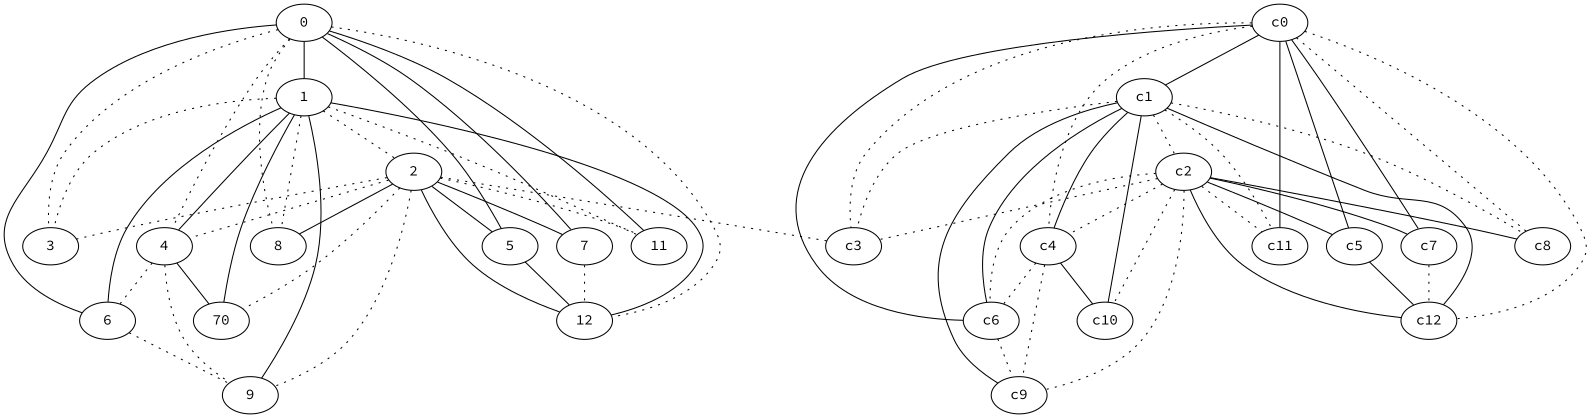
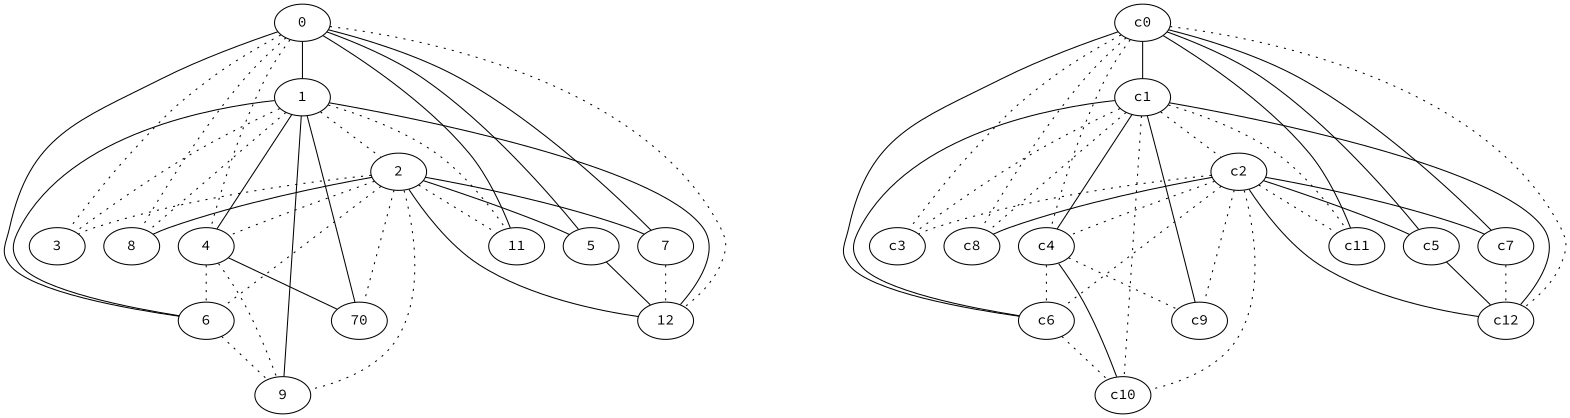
edge "2" -- "c3": now "2" -- "6"
edge "c1" -- "c10": style solid -> dotted
edge "c6" -- "c9": now "c6" -- "c10"
